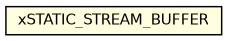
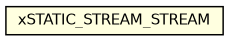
node "xSTATIC_STREAM_BUFFER": label "xSTATIC_STREAM_BUFFER" -> "xSTATIC_STREAM_STREAM"
